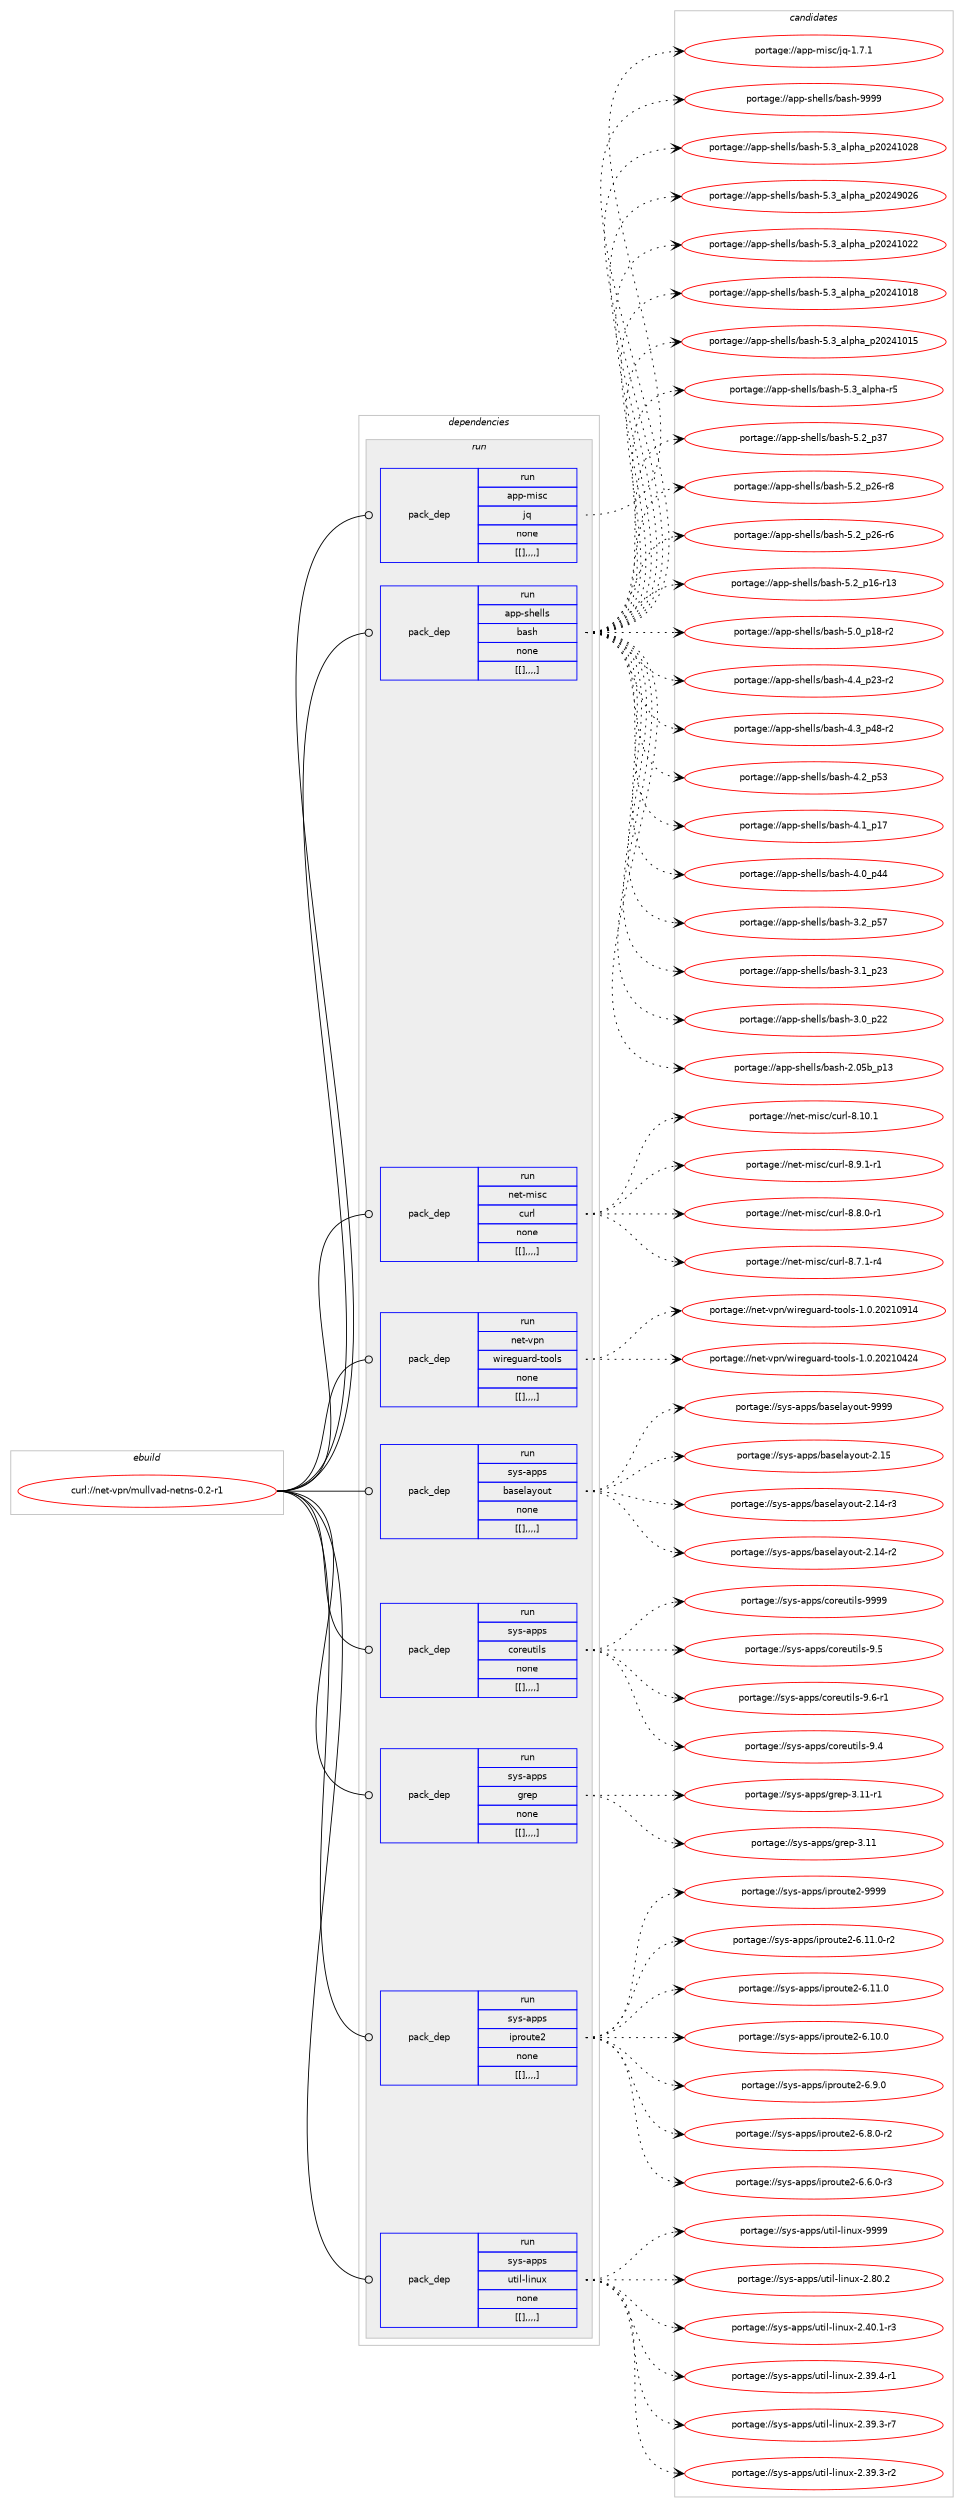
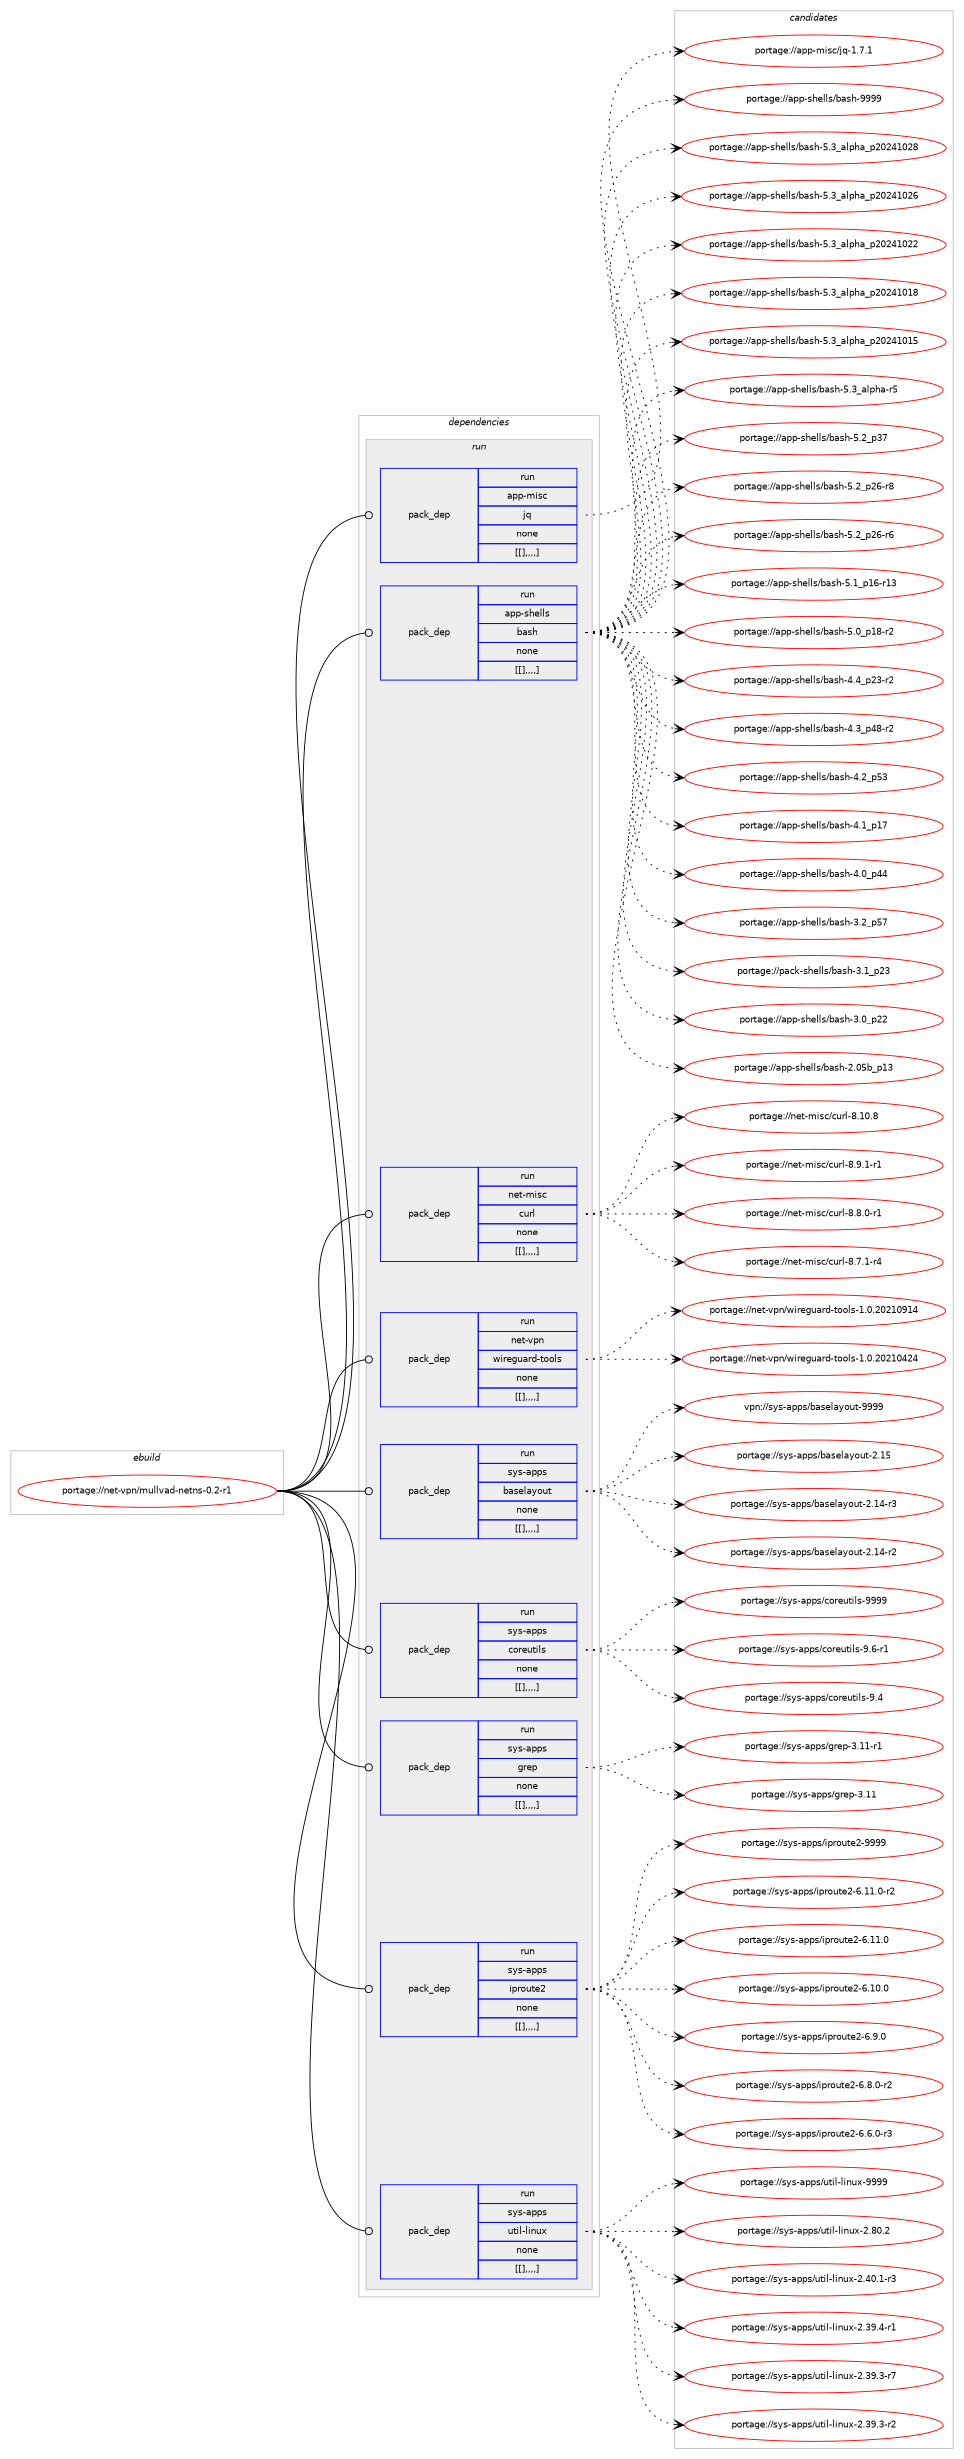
node "portage://app-shells/bash-5.3_alpha_p20249026": label "portage://app-shells/bash-5.3_alpha_p20249026" -> "portage://app-shells/bash-5.3_alpha_p20241026"
node "portage://app-shells/bash-5.2_p16-r13": label "portage://app-shells/bash-5.2_p16-r13" -> "portage://app-shells/bash-5.1_p16-r13"
node "portage://app-shells/bash-3.1_p23": label "portage://app-shells/bash-3.1_p23" -> "portage://pack-shells/bash-3.1_p23"
node "portage://net-misc/curl-8.10.1": label "portage://net-misc/curl-8.10.1" -> "portage://net-misc/curl-8.10.8"
node "portage://sys-apps/baselayout-9999": label "portage://sys-apps/baselayout-9999" -> "vpn://sys-apps/baselayout-9999"
node "curl://net-vpn/mullvad-netns-0.2-r1": label "curl://net-vpn/mullvad-netns-0.2-r1" -> "portage://net-vpn/mullvad-netns-0.2-r1"
node "portage://sys-apps/coreutils-9.5": removed
